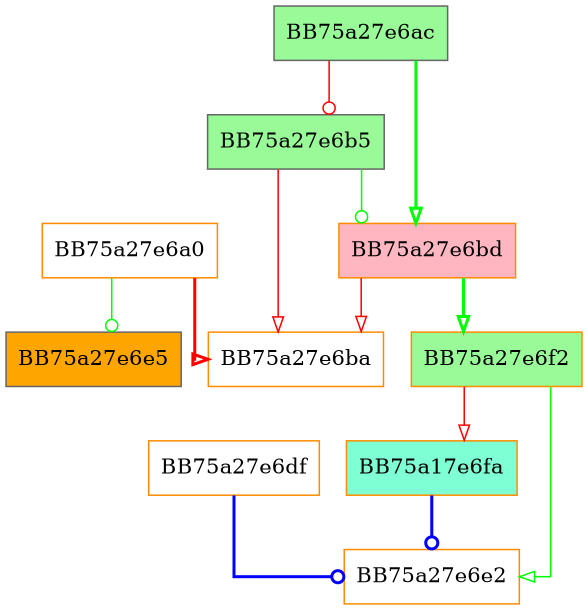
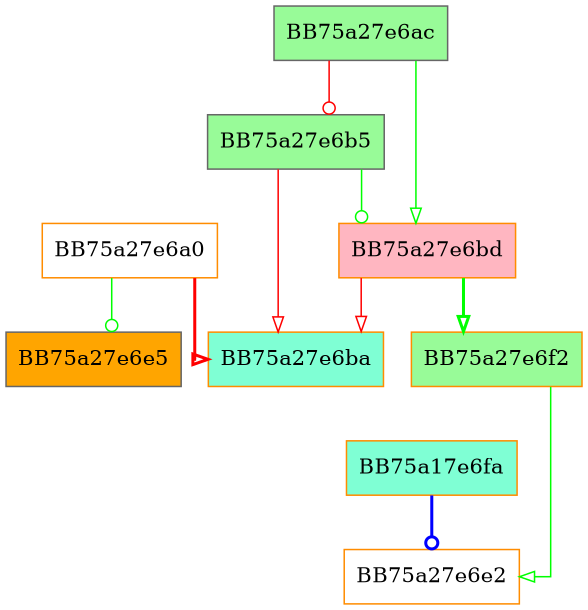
edge "BB75a27e6ac" -> "BB75a27e6bd": style bold -> solid
node "BB75a27e6ba": fillcolor white -> aquamarine
edge "BB75a27e6f2" -> "BB75a17e6fa": removed
node "BB75a27e6df": removed
